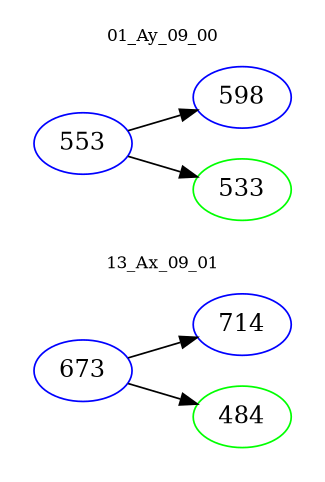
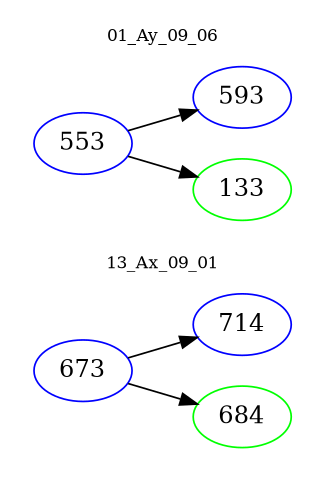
cluster "01_Ay_09_00": label "01_Ay_09_00" -> "01_Ay_09_06"
node "598": label "598" -> "593"
node "533": label "533" -> "133"
node "484": label "484" -> "684"
